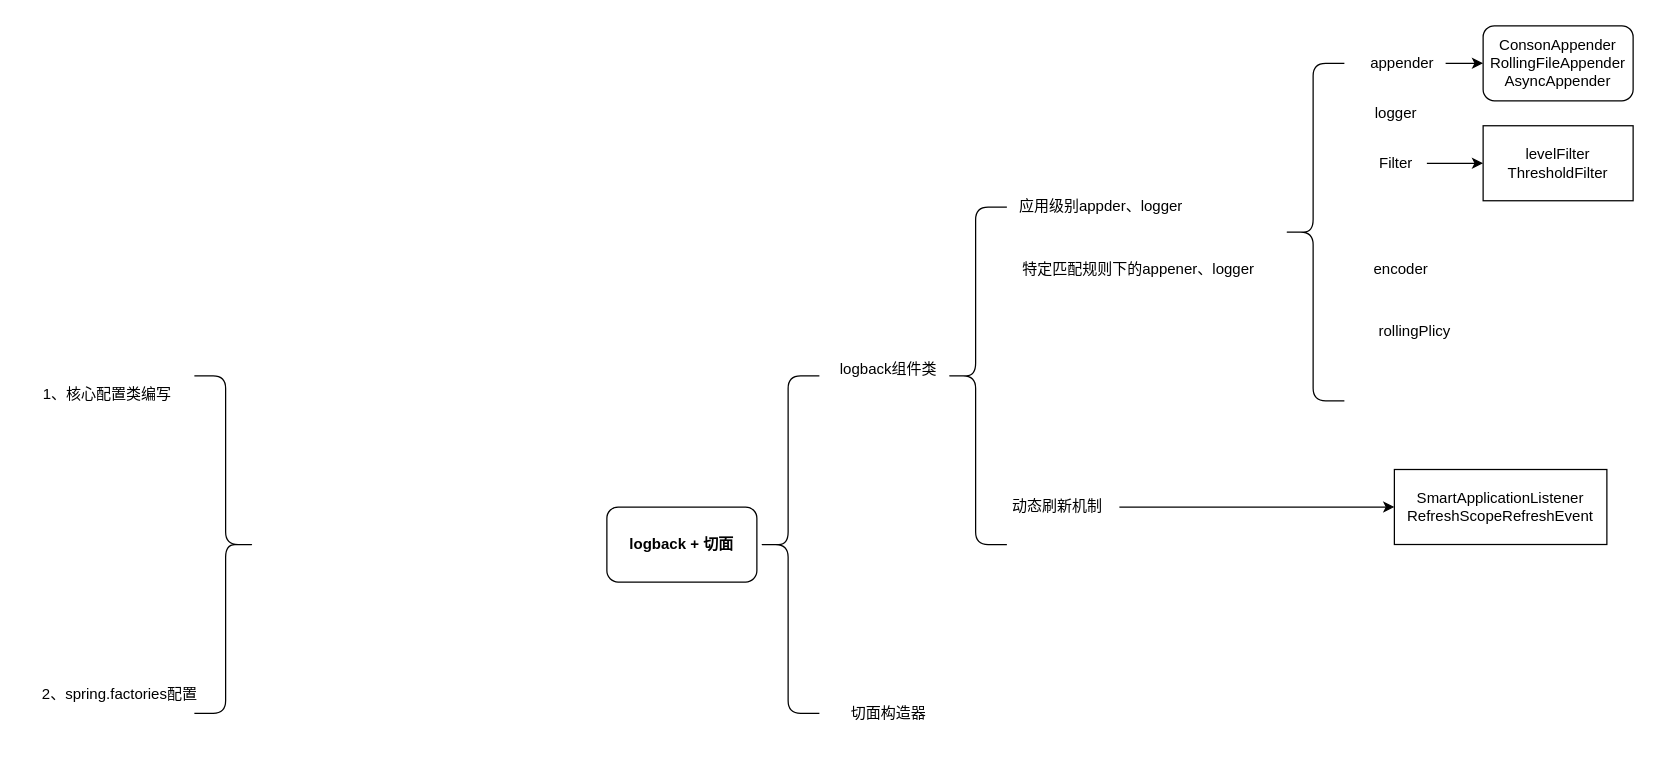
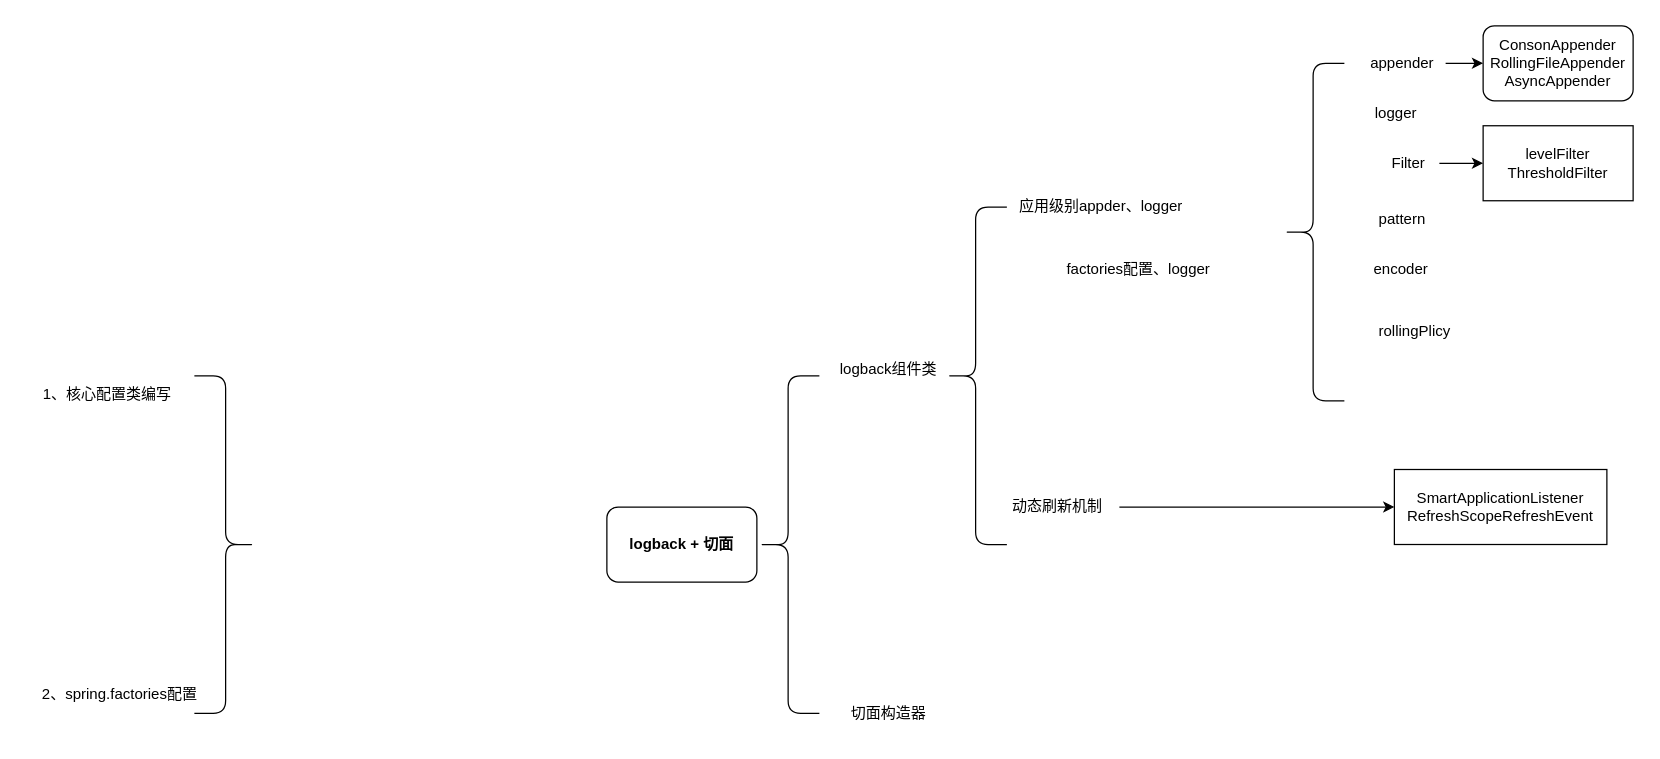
node "Filter": moved (1396, 163) -> (1408, 163)
node "pattern": added
node "特定匹配规则下的appener、logger": label "特定匹配规则下的appener、logger" -> "factories配置、logger"
